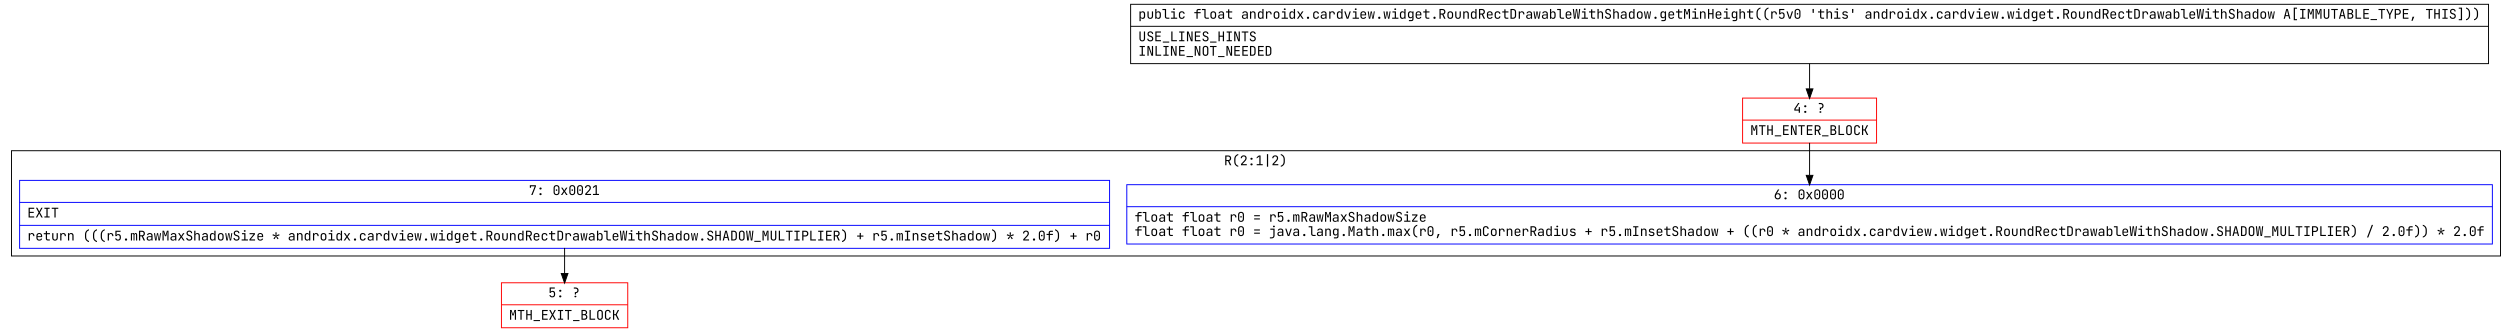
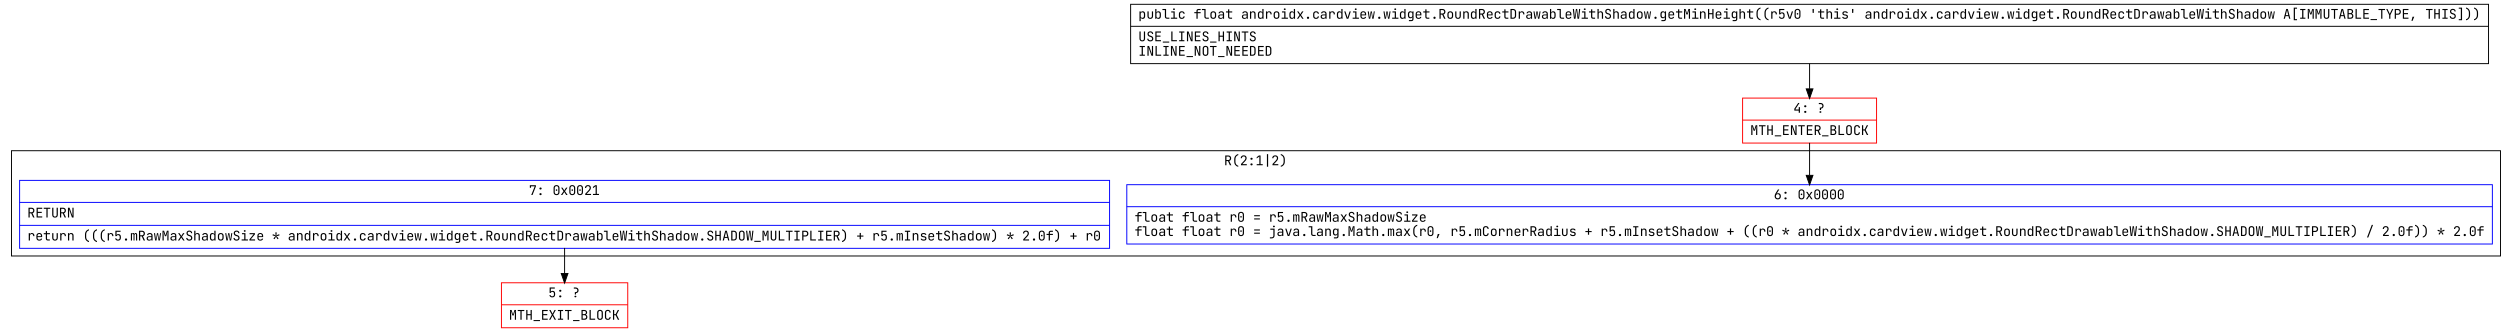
node "7: 0x0021": text "EXIT" -> "RETURN"
